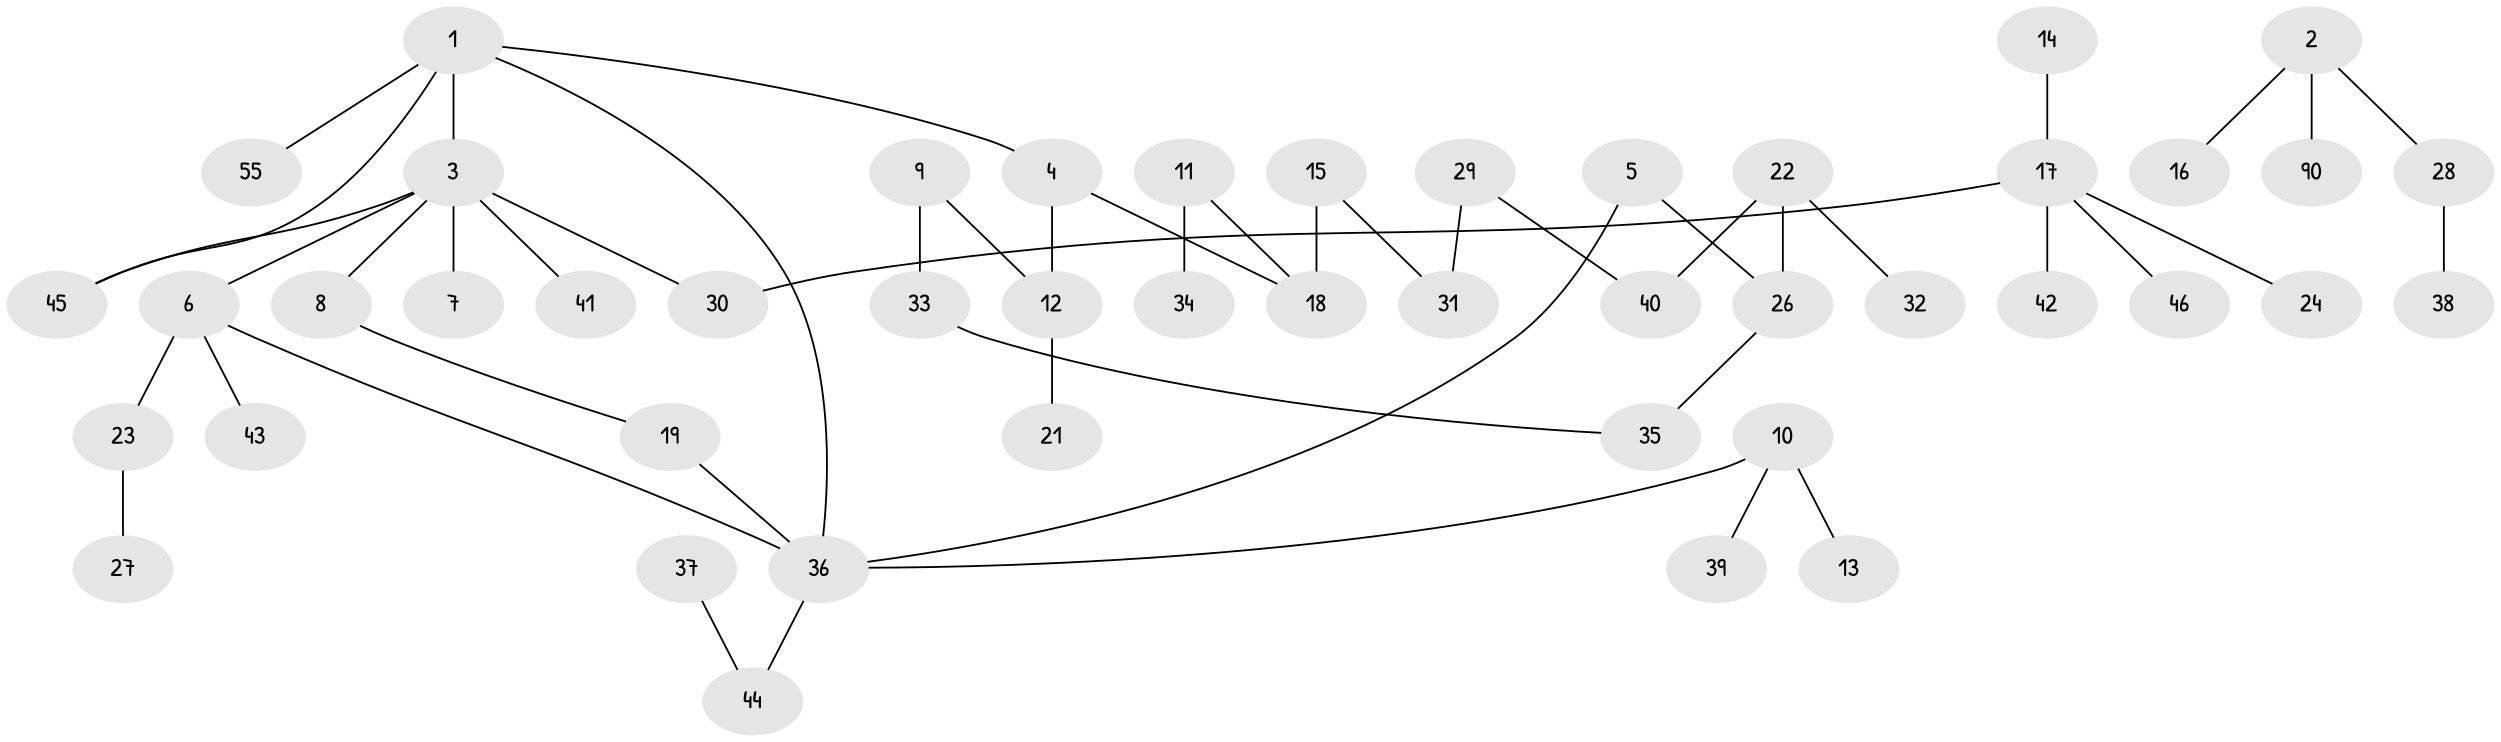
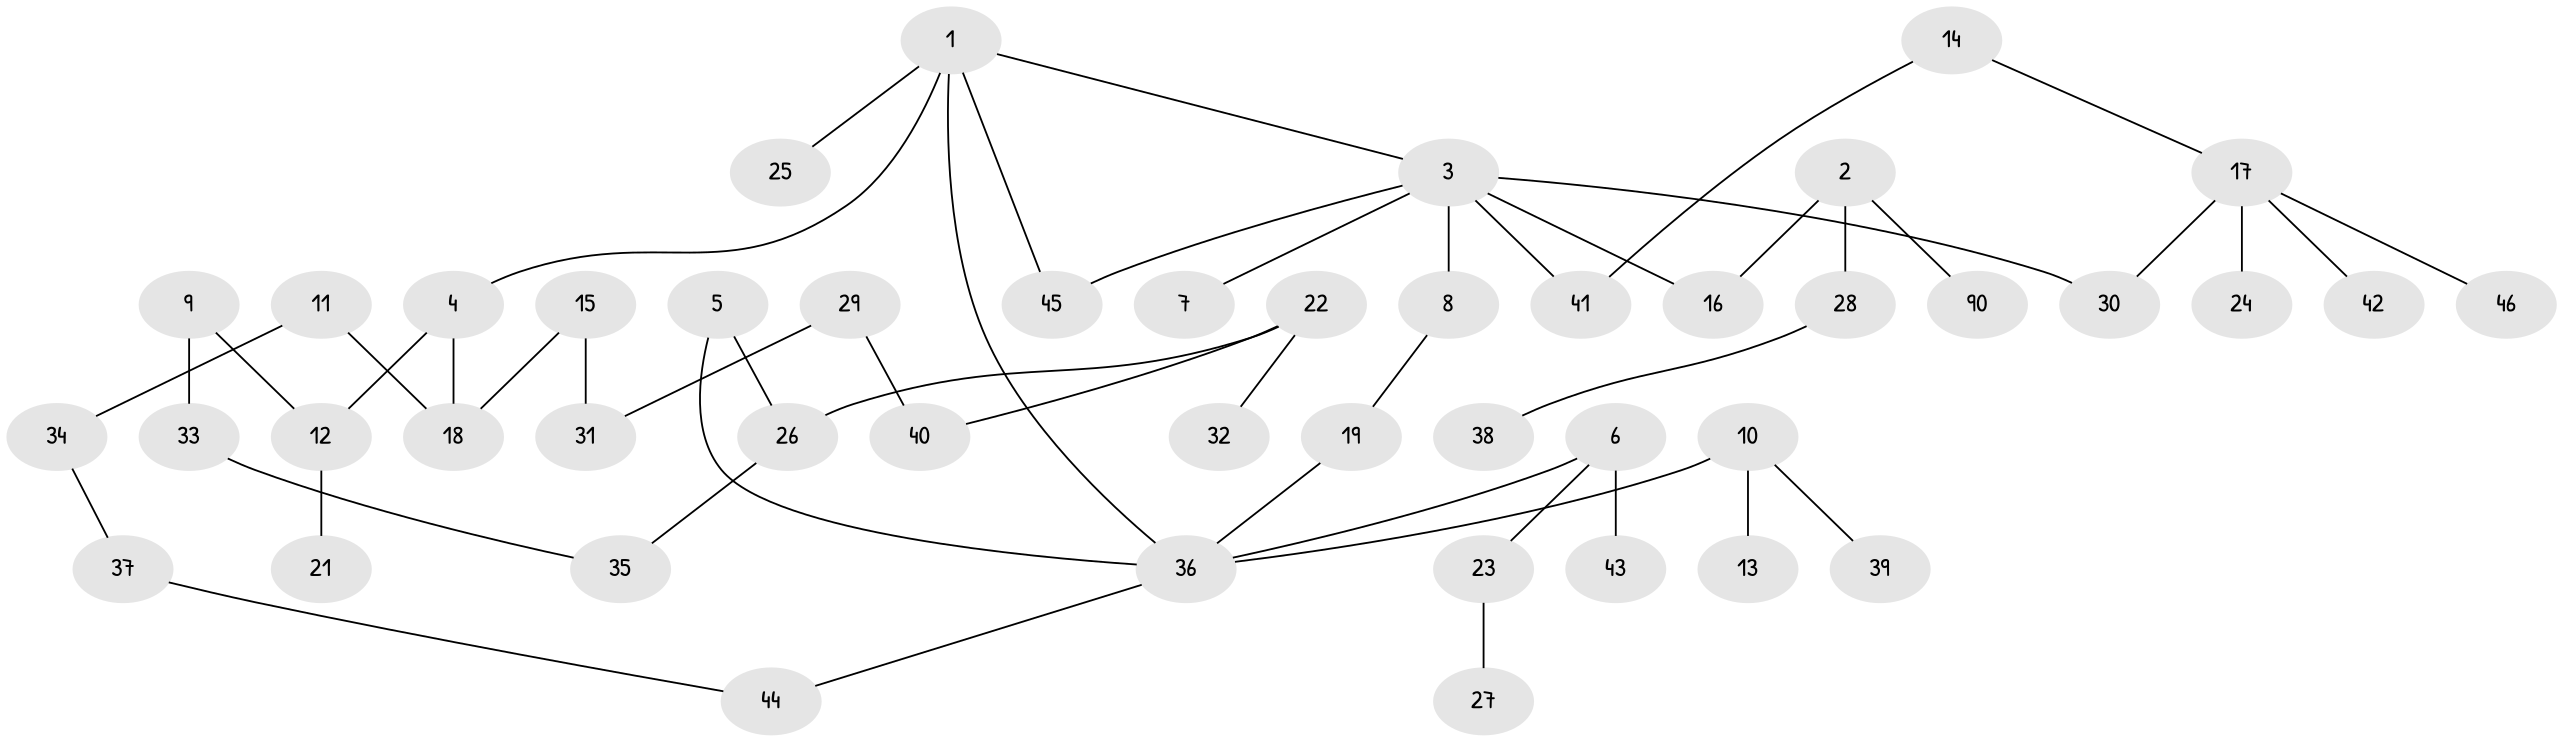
edge "14" -- "41": added
node "55": label "55" -> "25"
edge "3" -- "6": now "3" -- "16"
edge "34" -- "37": added
